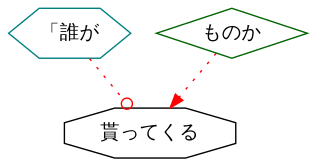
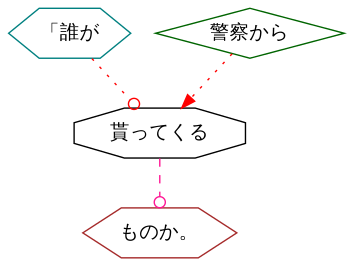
node "ものか": label "ものか" -> "警察から"
node "ものか。": added
